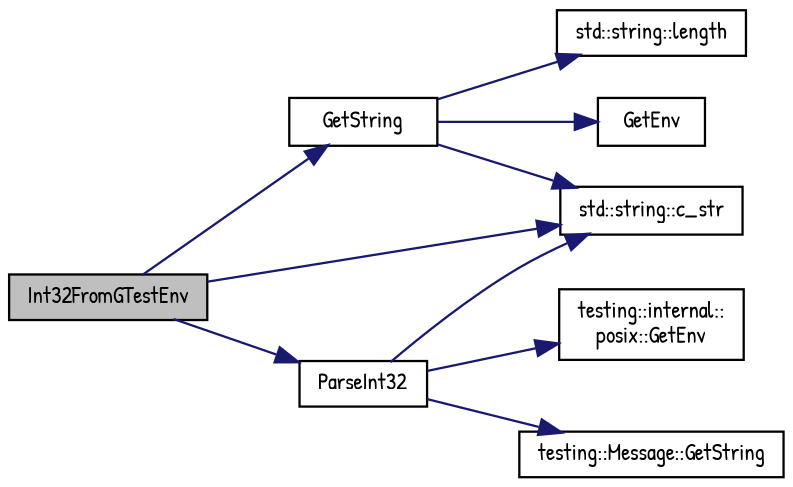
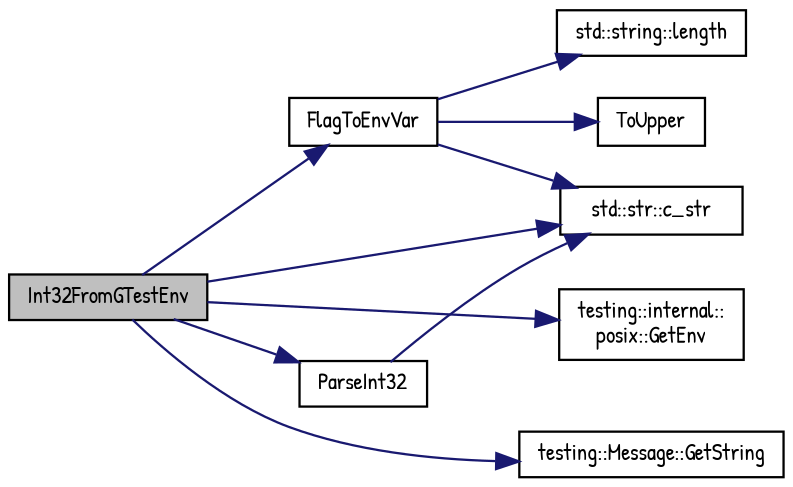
node "GetString": label "GetString" -> "FlagToEnvVar"
node "GetEnv": label "GetEnv" -> "ToUpper"
node "std::string::c_str": label "std::string::c_str" -> "std::str::c_str"
edge "ParseInt32" -> "testing::internal:: posix::GetEnv": now "Int32FromGTestEnv" -> "testing::internal:: posix::GetEnv"
edge "ParseInt32" -> "testing::Message::GetString": now "Int32FromGTestEnv" -> "testing::Message::GetString"
